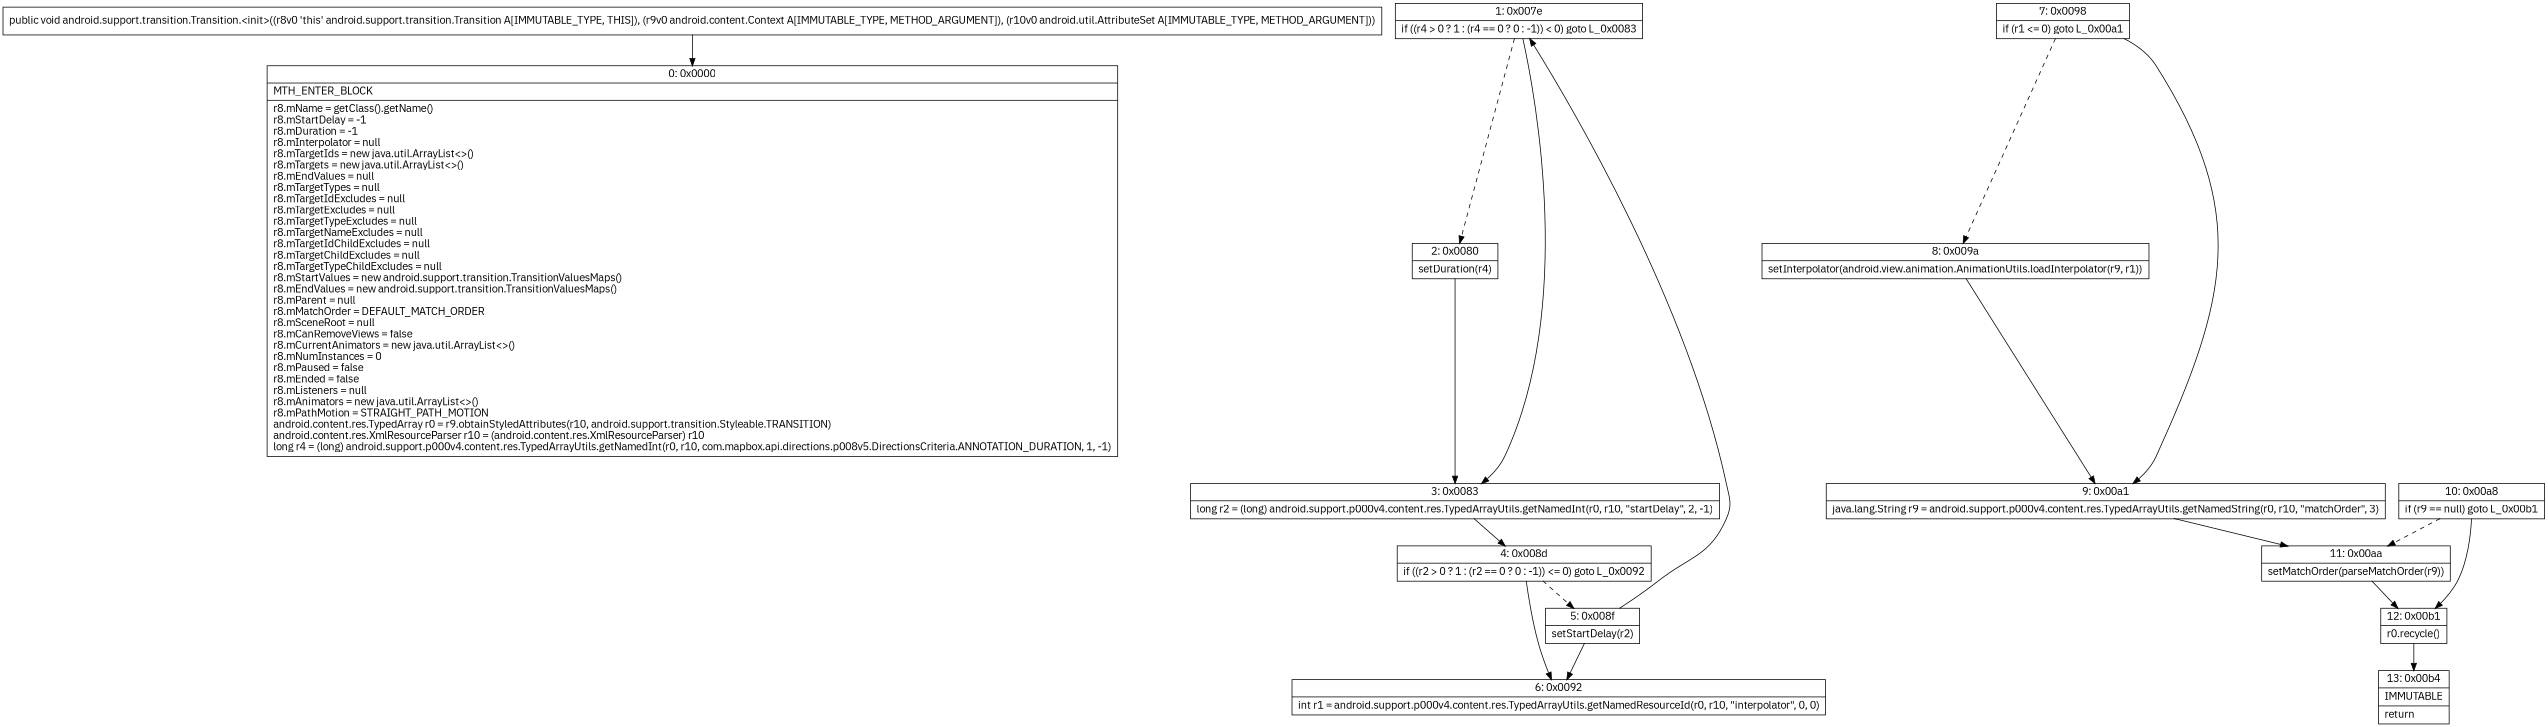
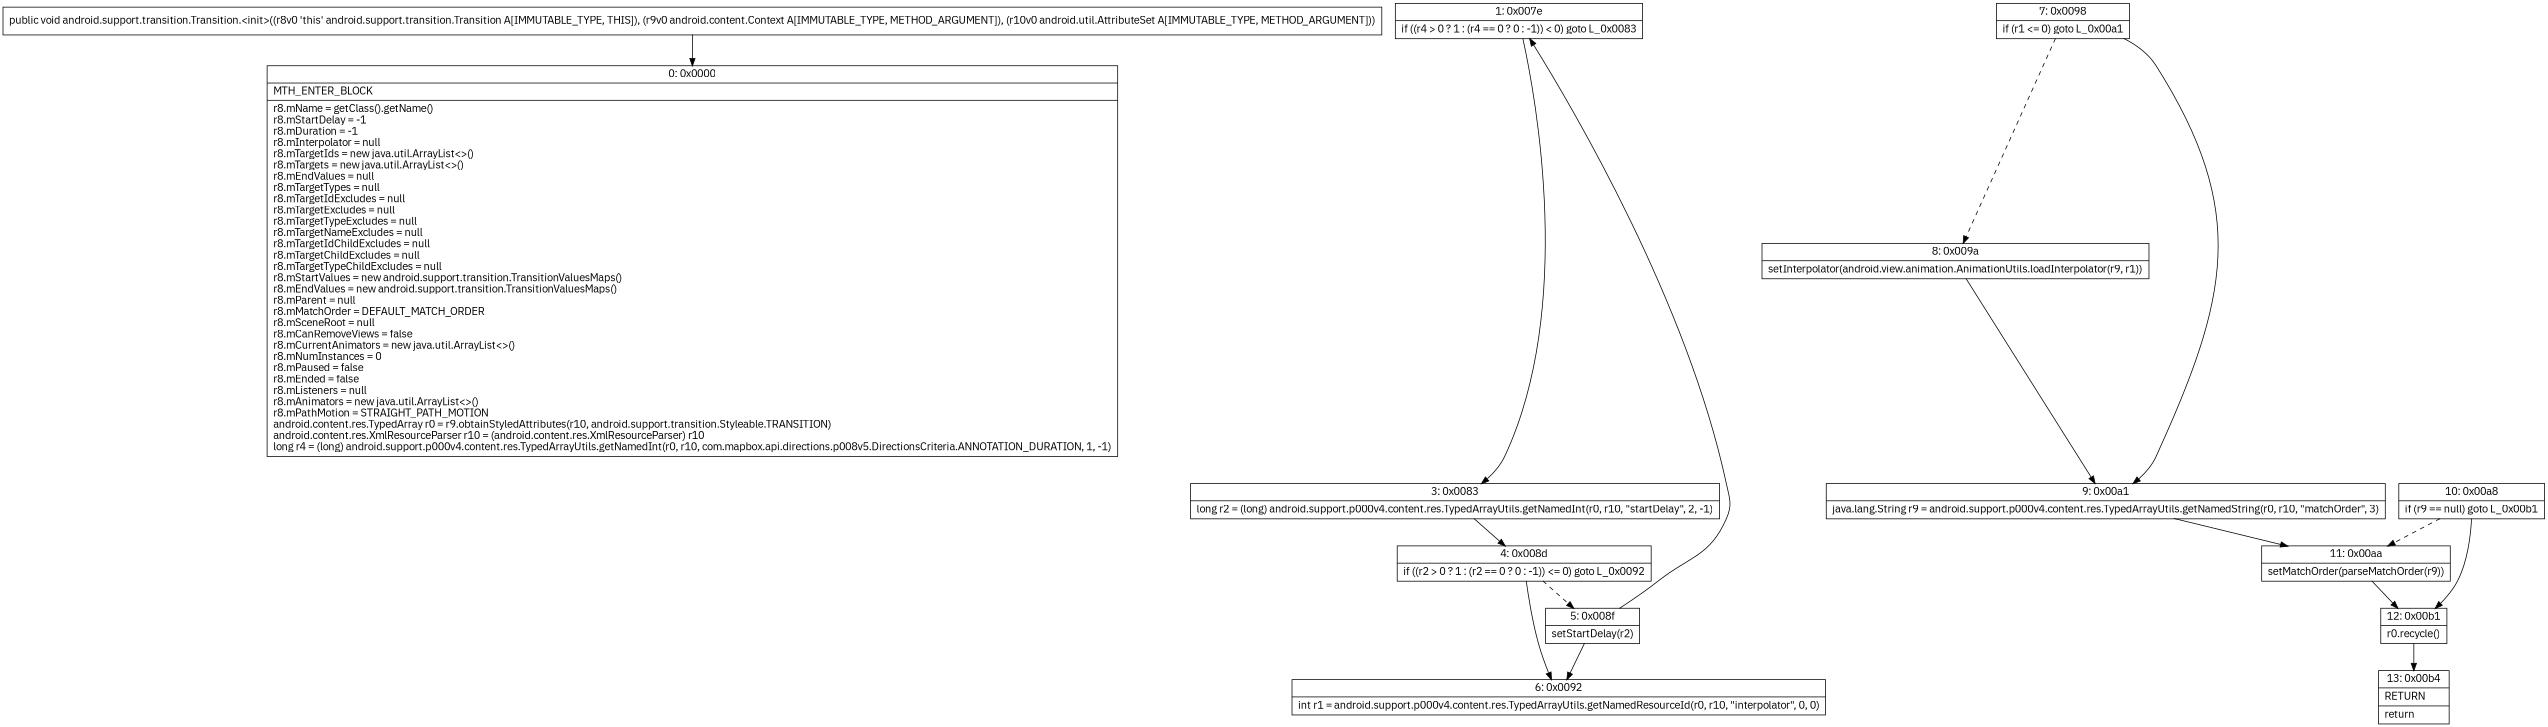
node "2: 0x0080": removed
node "13: 0x00b4": text "IMMUTABLE" -> "RETURN"
